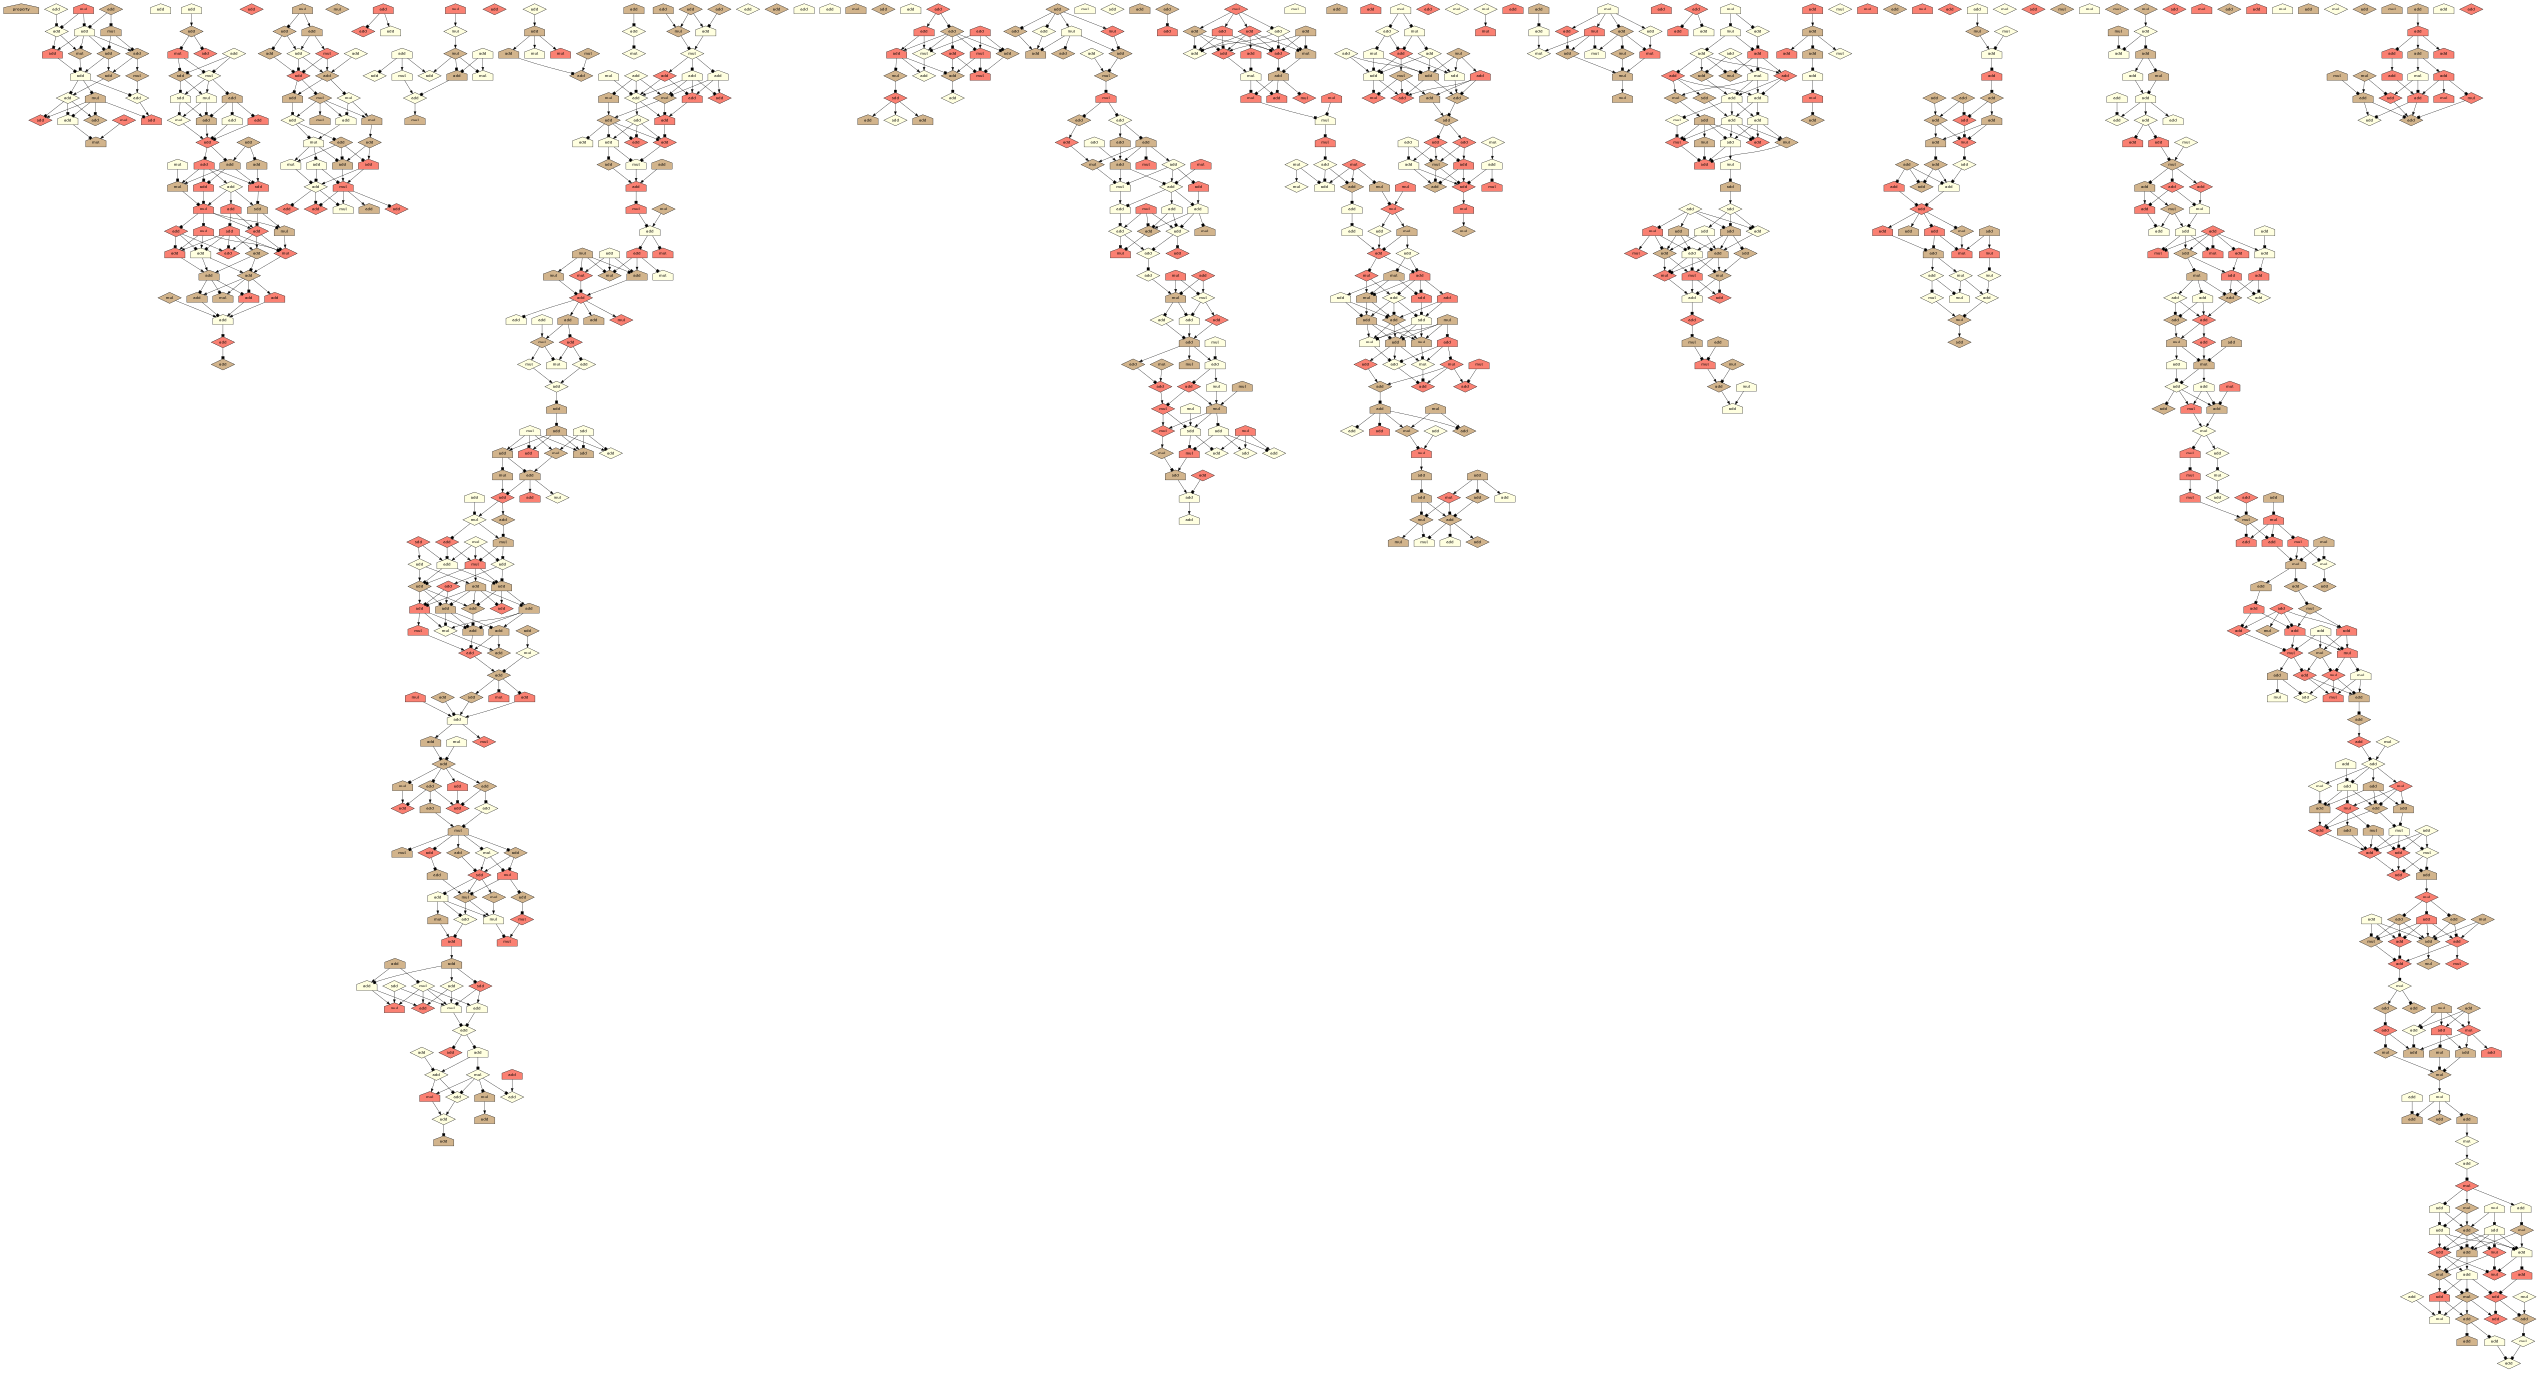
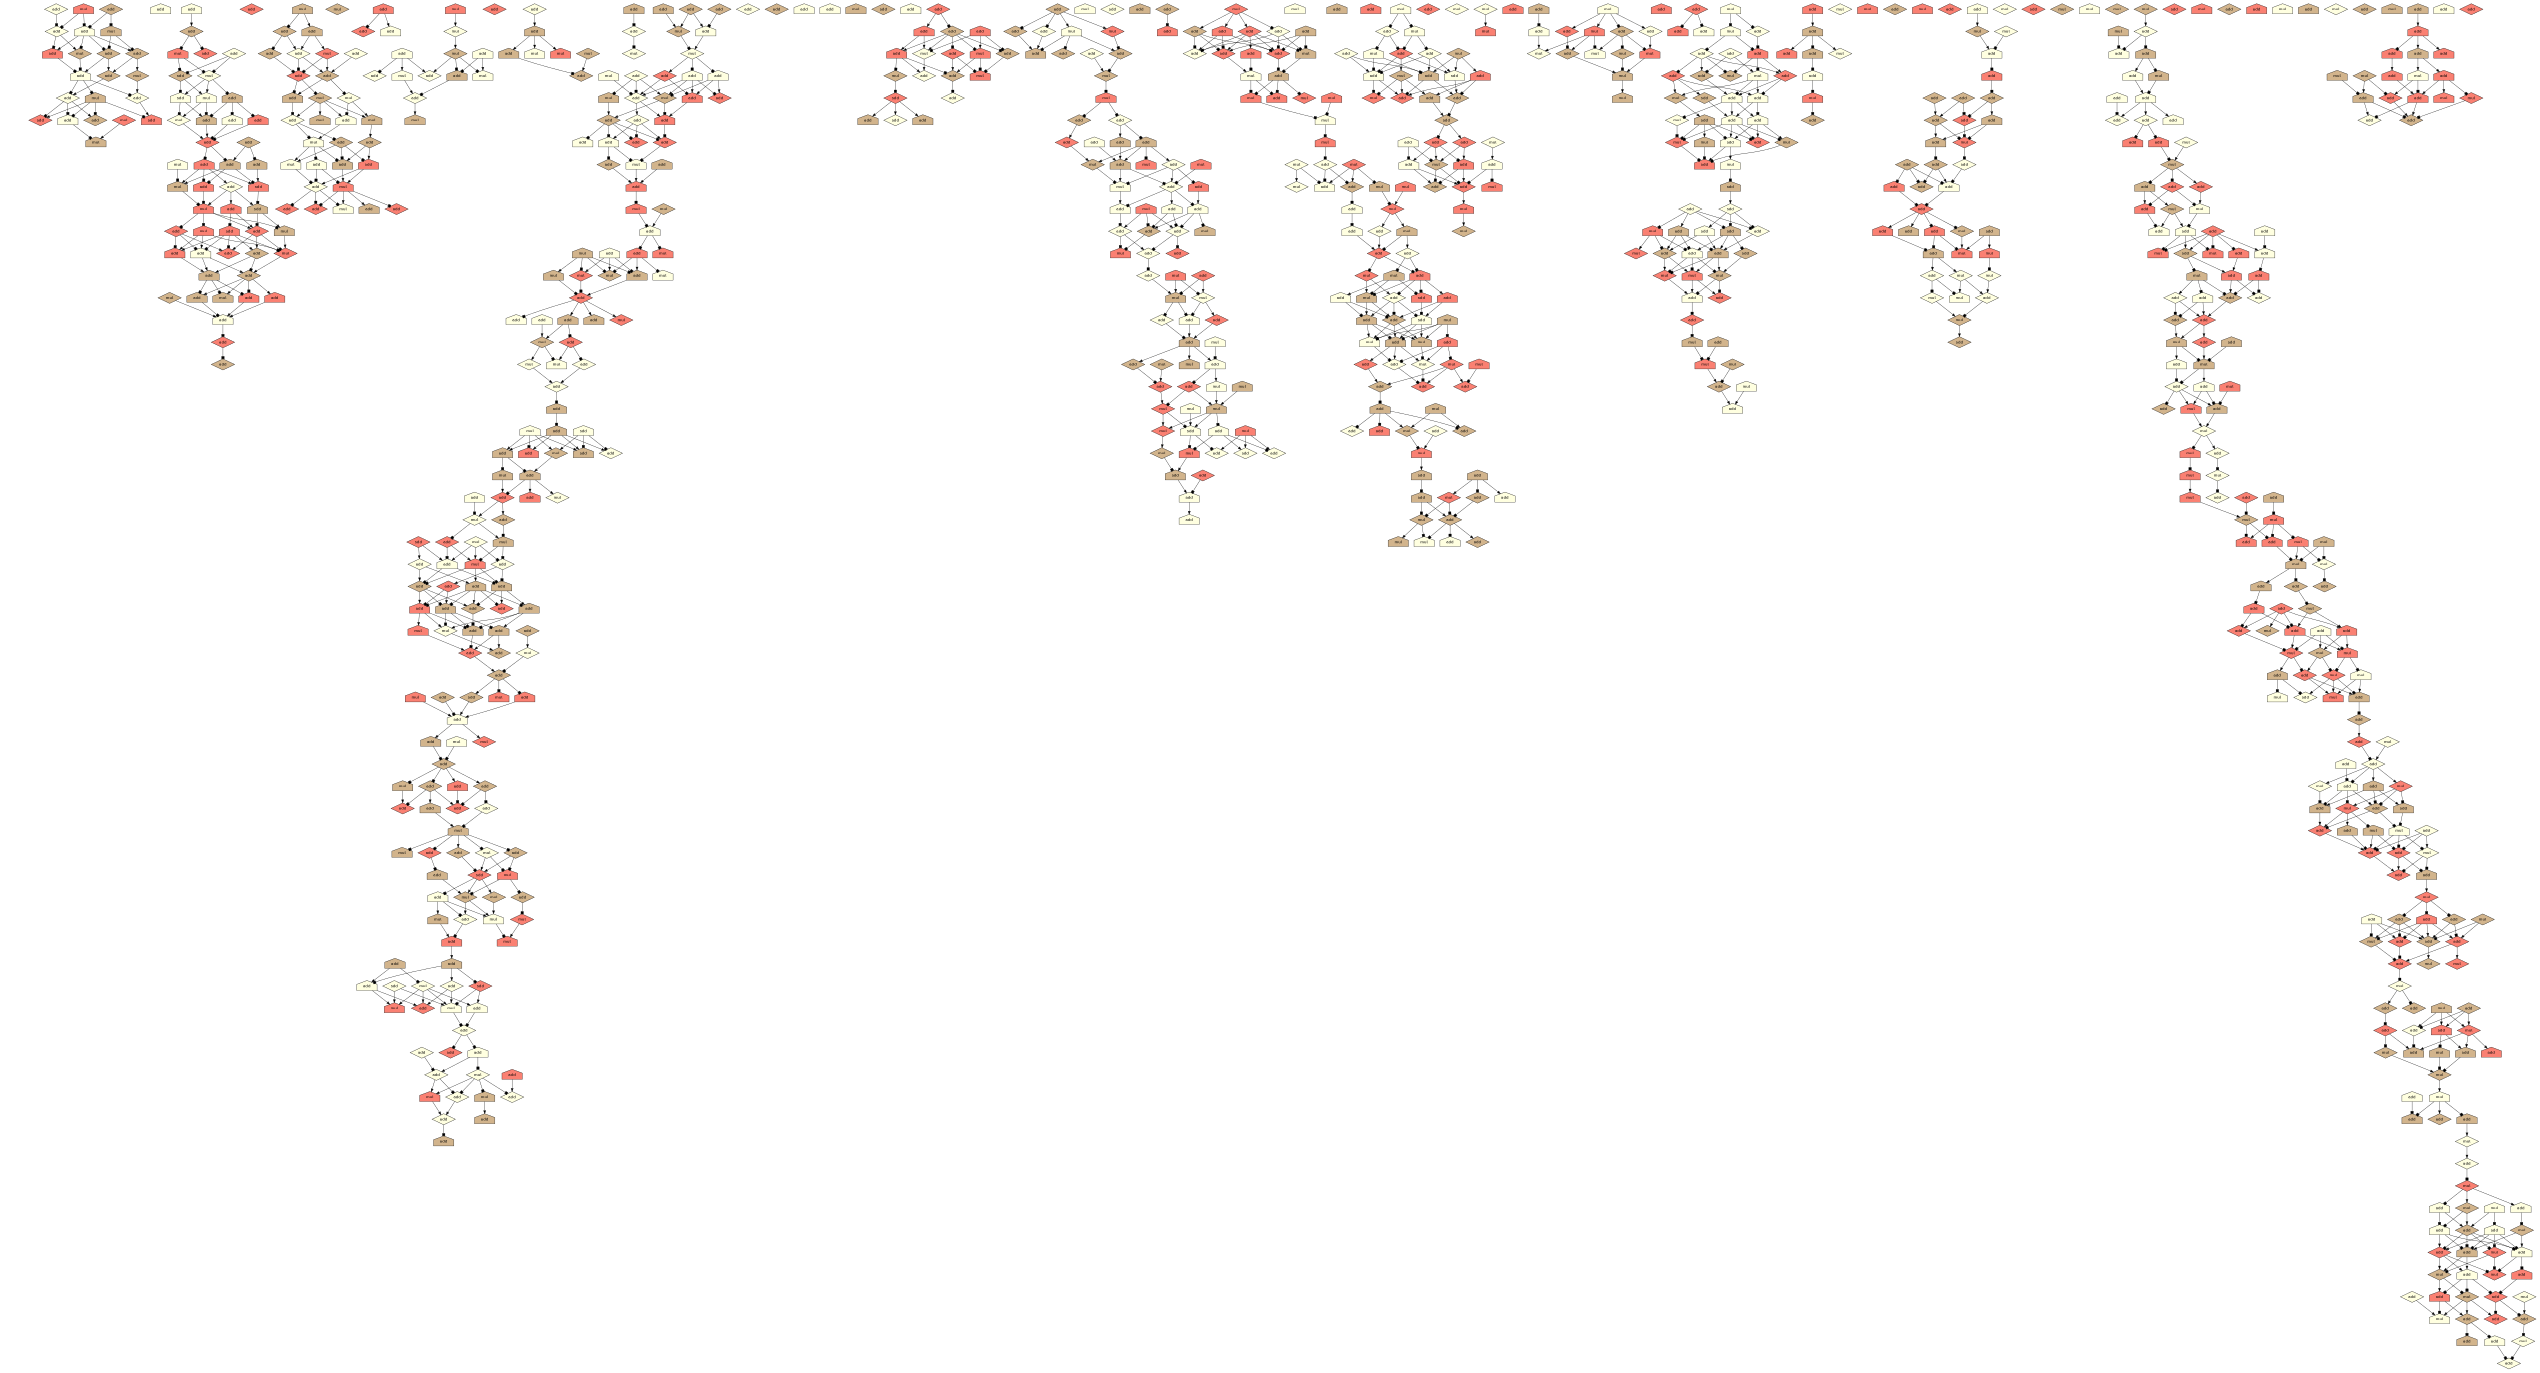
node "property": removed
